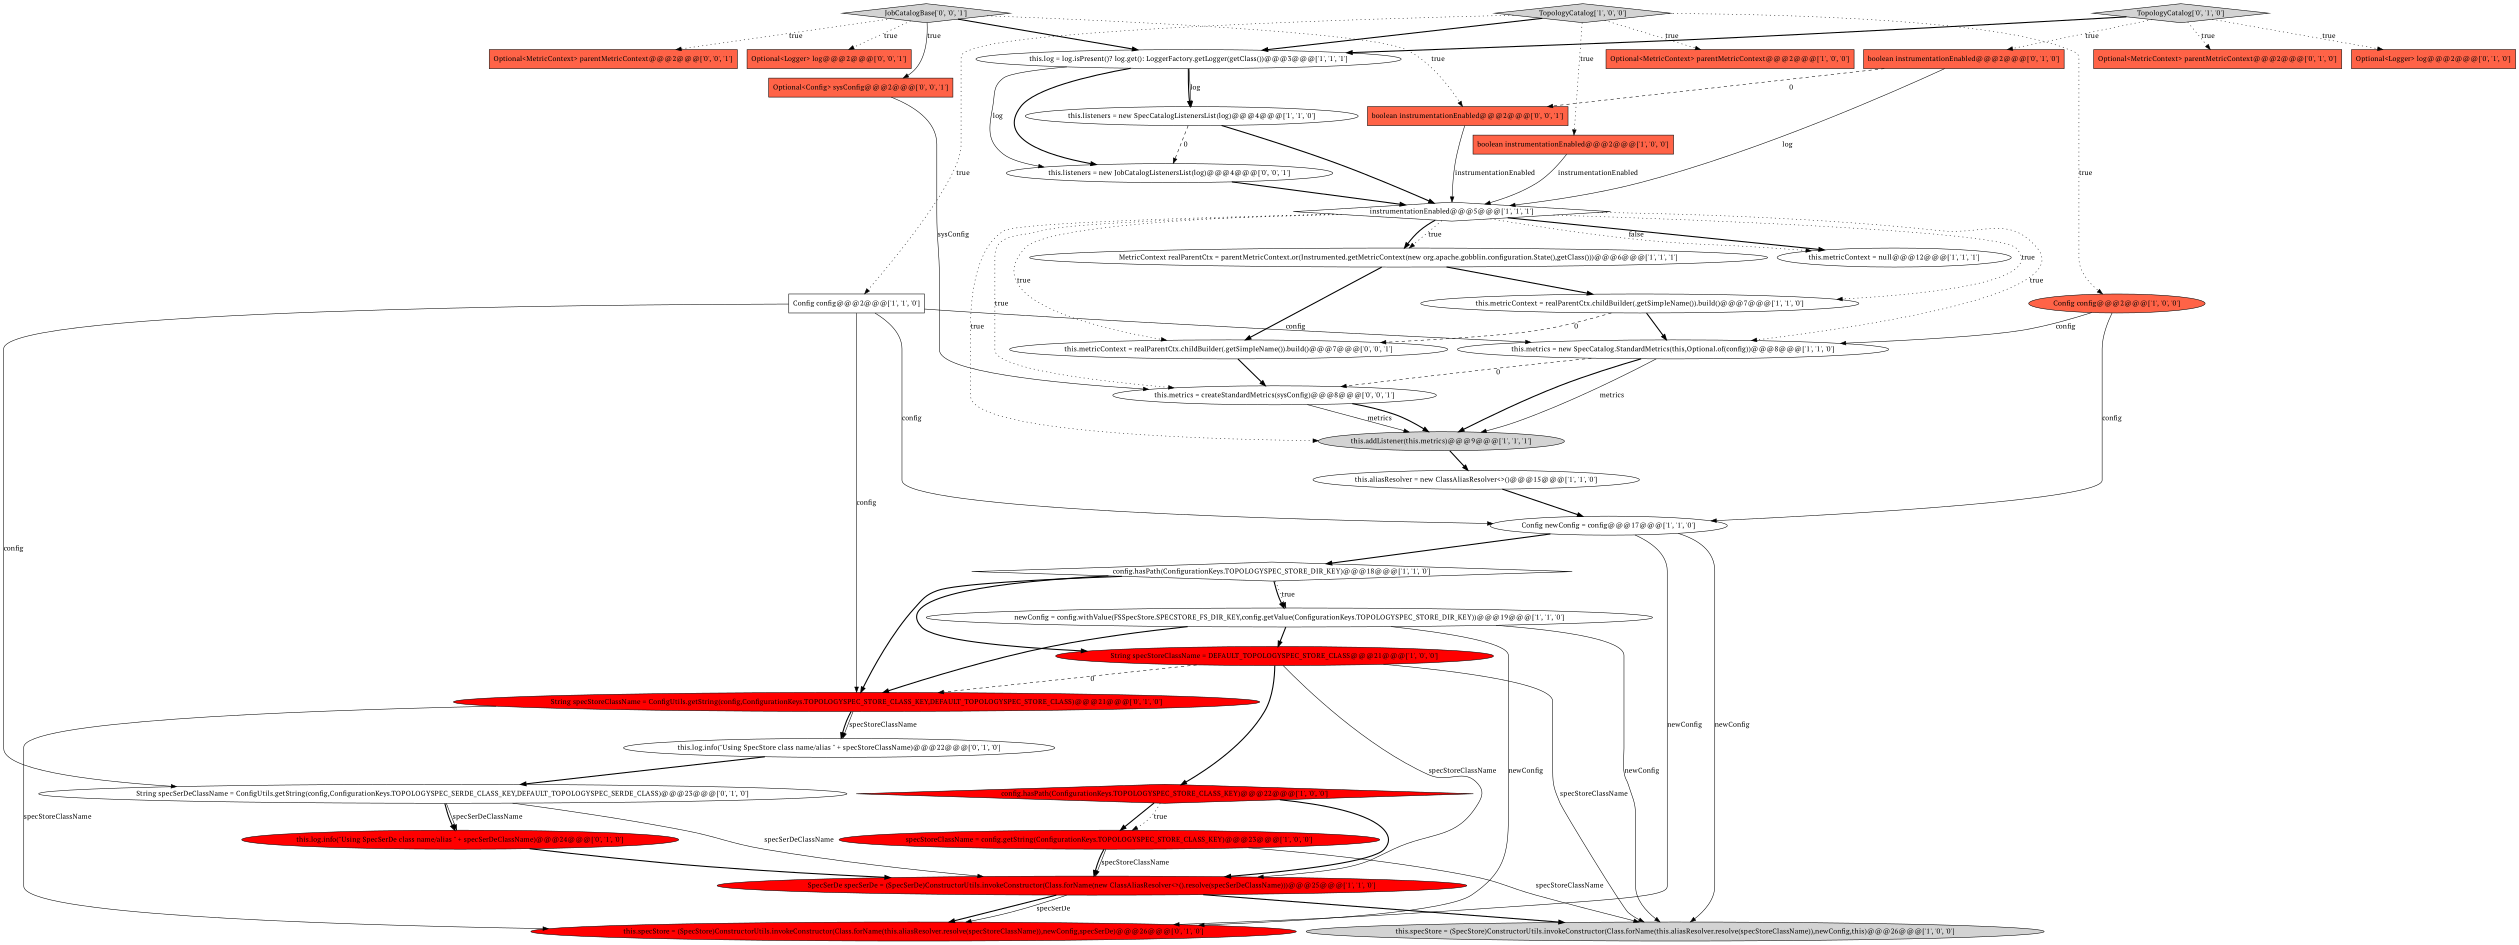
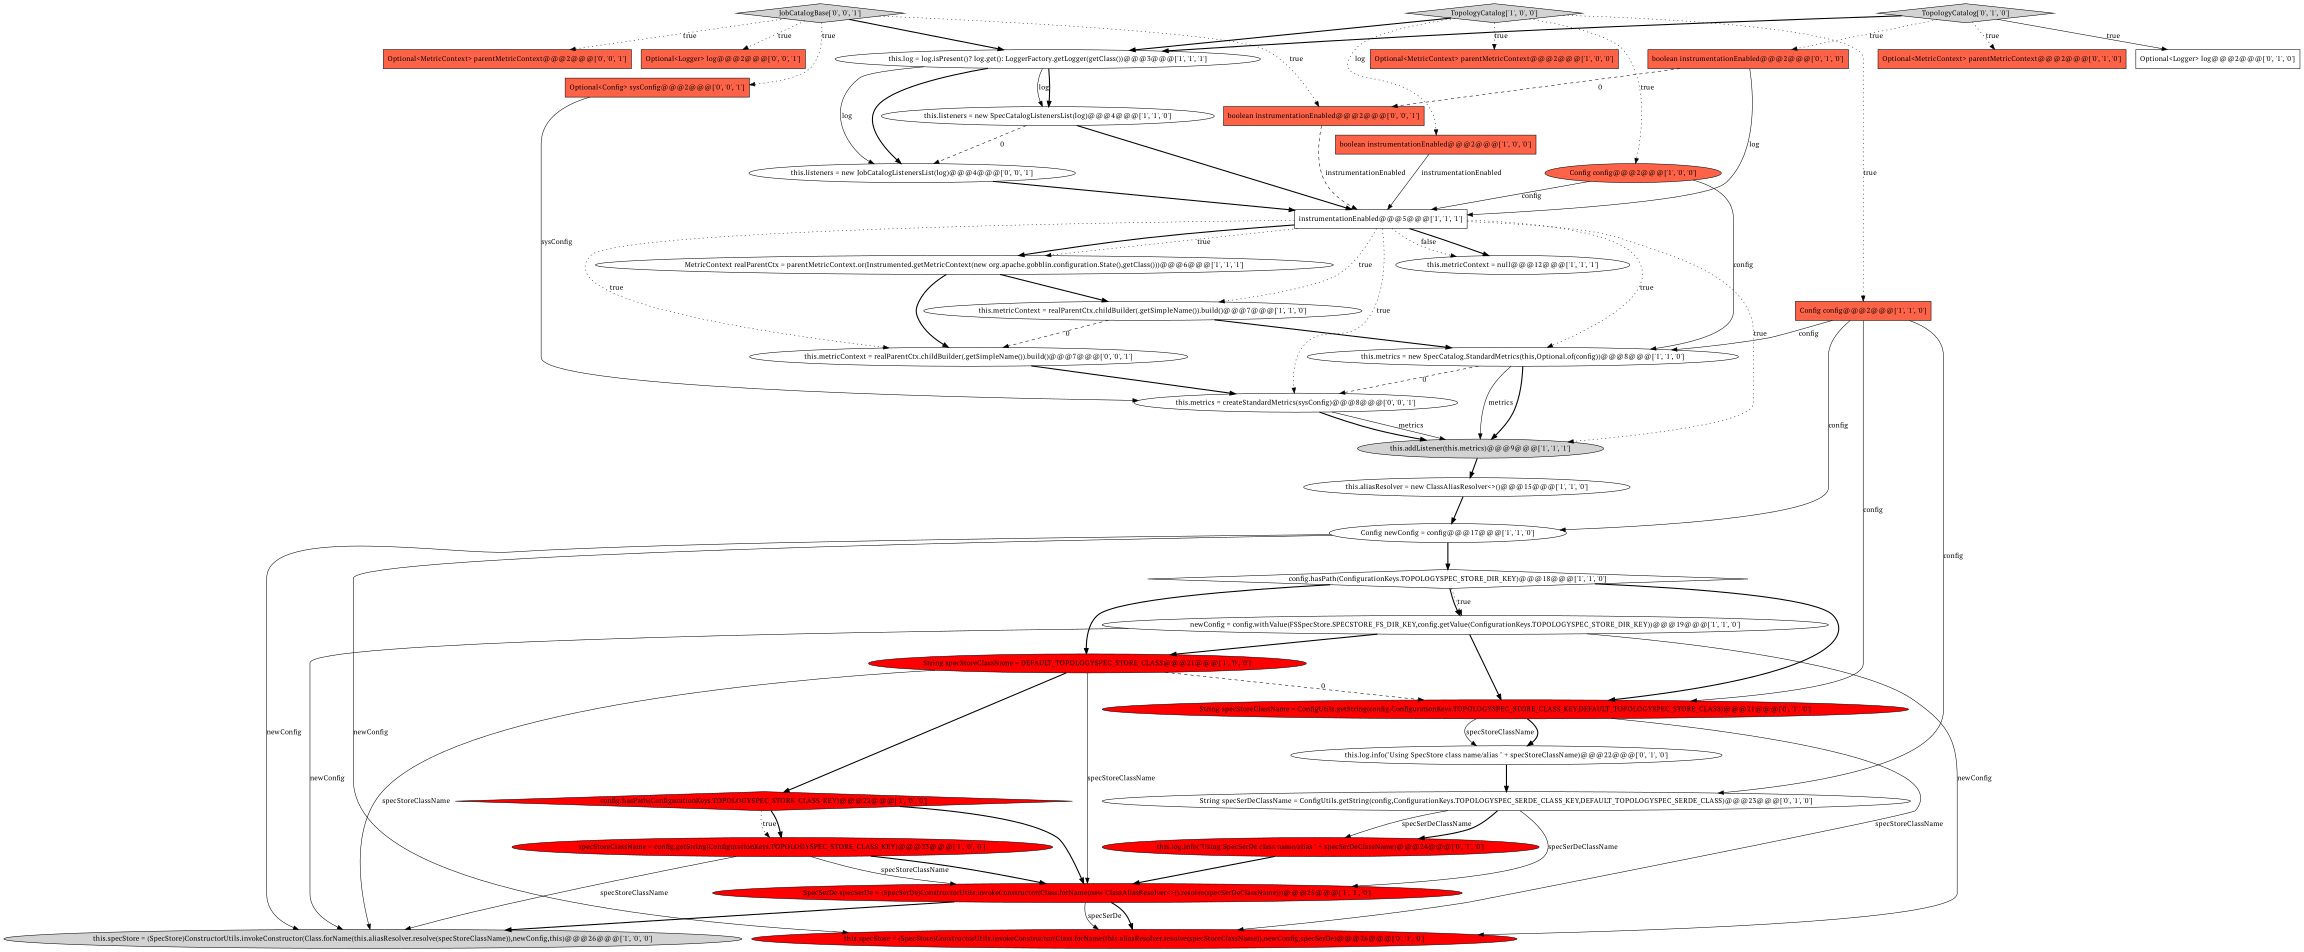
edge "TopologyCatalog['0', '1', '0']" -> "Optional<Logger> log@@@2@@@['0', '1', '0']": style dotted -> solid
edge "JobCatalogBase['0', '0', '1']" -> "Optional<Config> sysConfig@@@2@@@['0', '0', '1']": style solid -> dotted
edge "TopologyCatalog['1', '0', '0']" -> "boolean instrumentationEnabled@@@2@@@['1', '0', '0']": label "true" -> "log"
node "Optional<Logger> log@@@2@@@['0', '1', '0']": fillcolor tomato -> white
edge "boolean instrumentationEnabled@@@2@@@['0', '0', '1']" -> "instrumentationEnabled@@@5@@@['1', '1', '1']": style solid -> dashed
node "instrumentationEnabled@@@5@@@['1', '1', '1']": shape diamond -> box
node "Config config@@@2@@@['1', '1', '0']": fillcolor white -> tomato
edge "Config config@@@2@@@['1', '0', '0']" -> "Config newConfig = config@@@17@@@['1', '1', '0']": now "Config config@@@2@@@['1', '0', '0']" -> "instrumentationEnabled@@@5@@@['1', '1', '1']"
